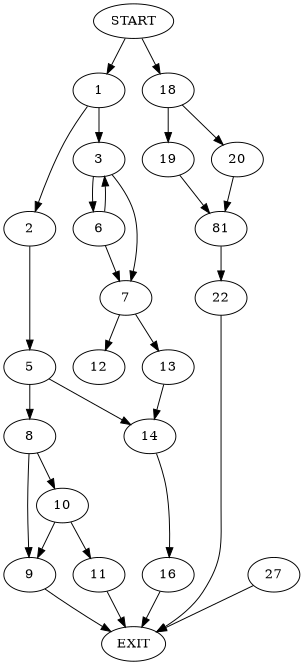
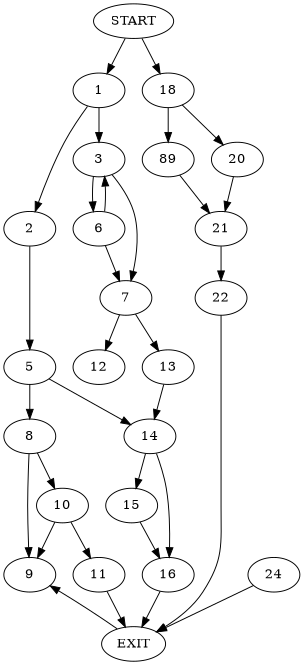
node "19": label "19" -> "89"
node "81": label "81" -> "21"
node "15": added
node "27": label "27" -> "24"
edge "9" -> "EXIT": reversed
